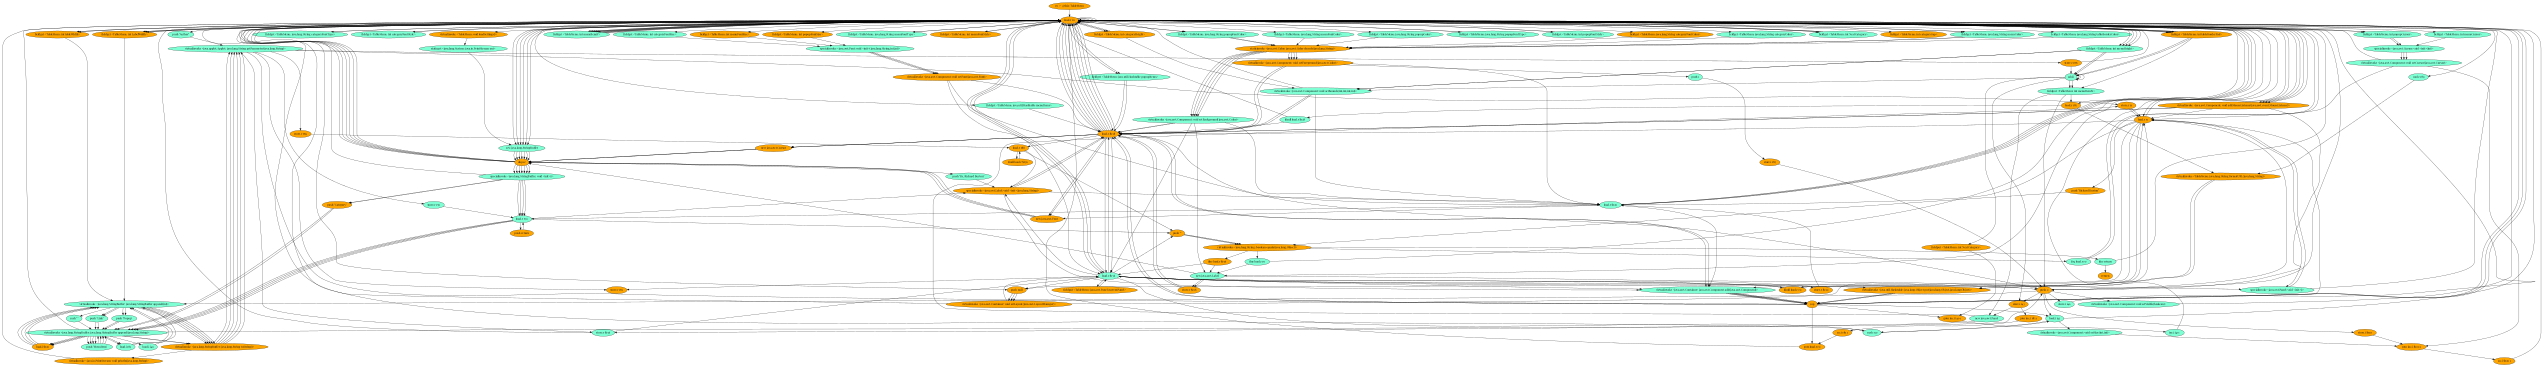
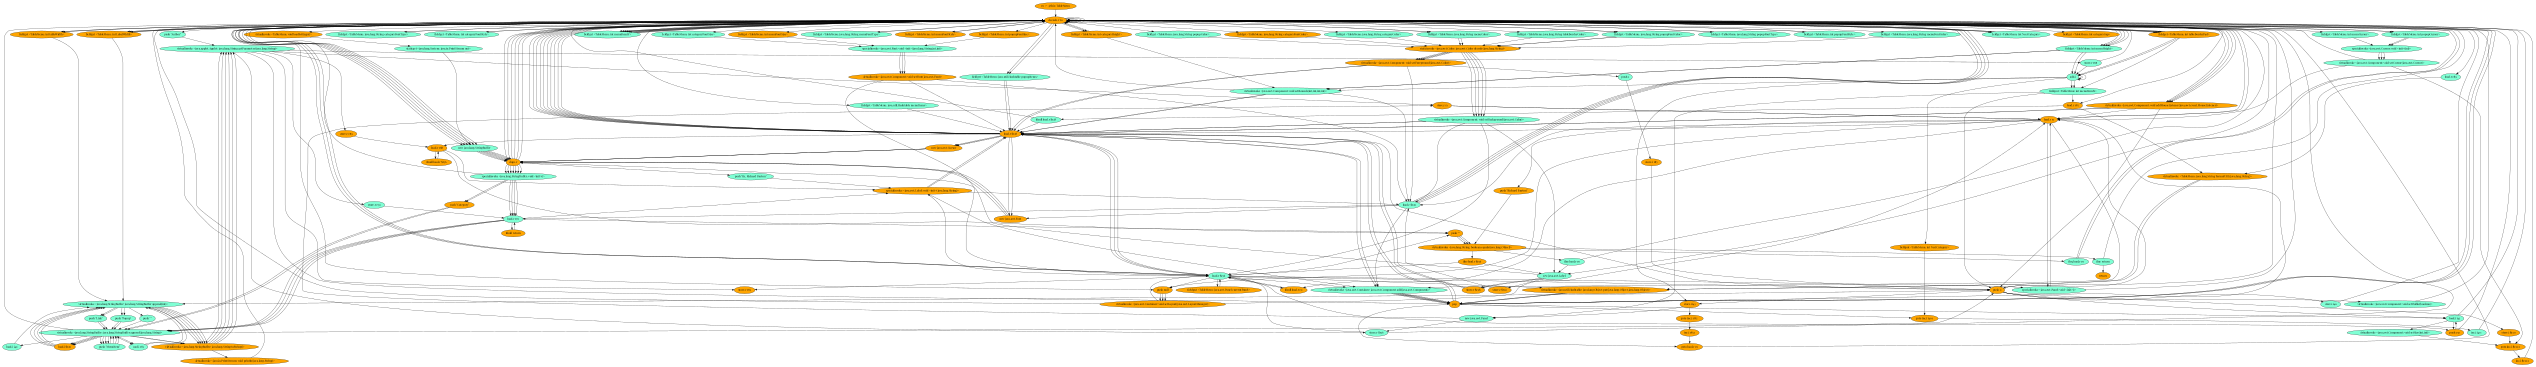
node "load.r r0": label "load.r r0" -> "decode.r r0"
node "store.r r88": fillcolor orange -> aquamarine
node "push return": label "push return" -> "ifnull return"
edge "ifnull load.r r0" -> "load.r r1": removed
node "push 150": fillcolor aquamarine -> orange
